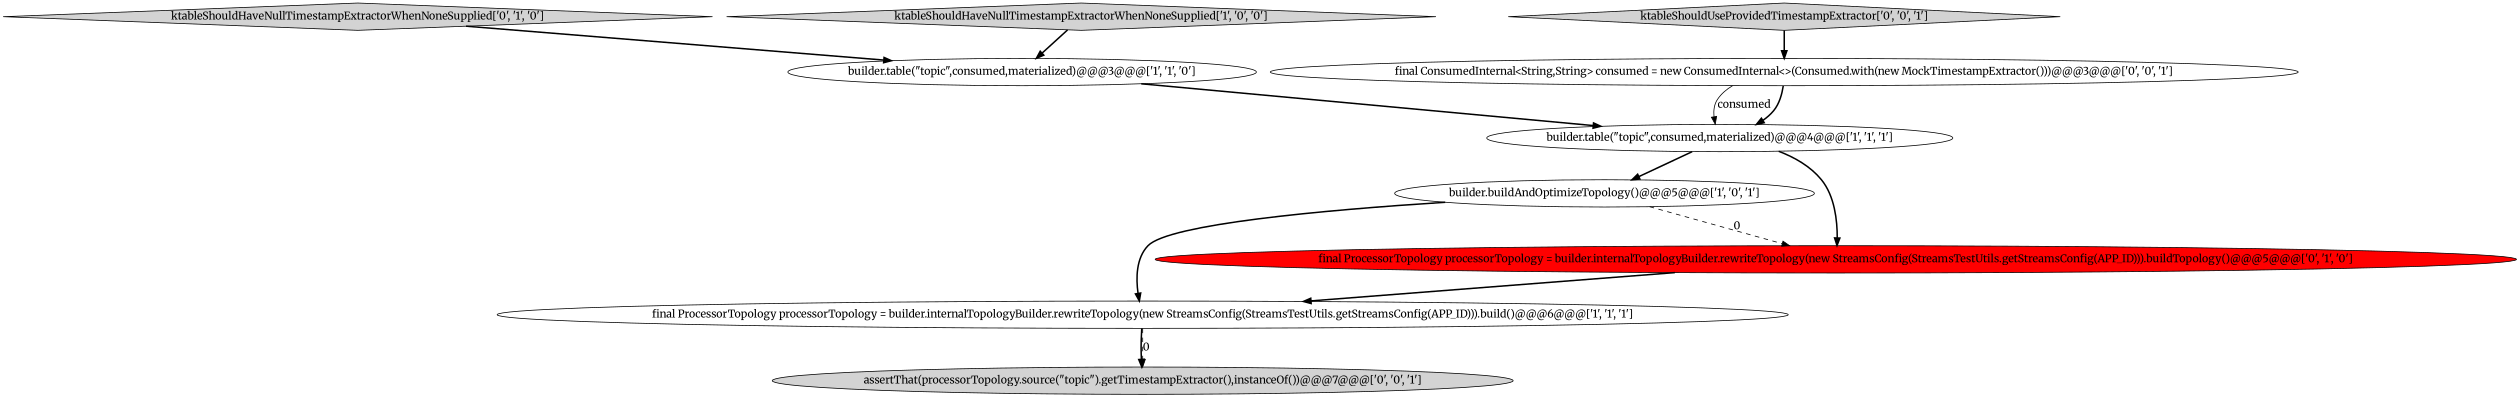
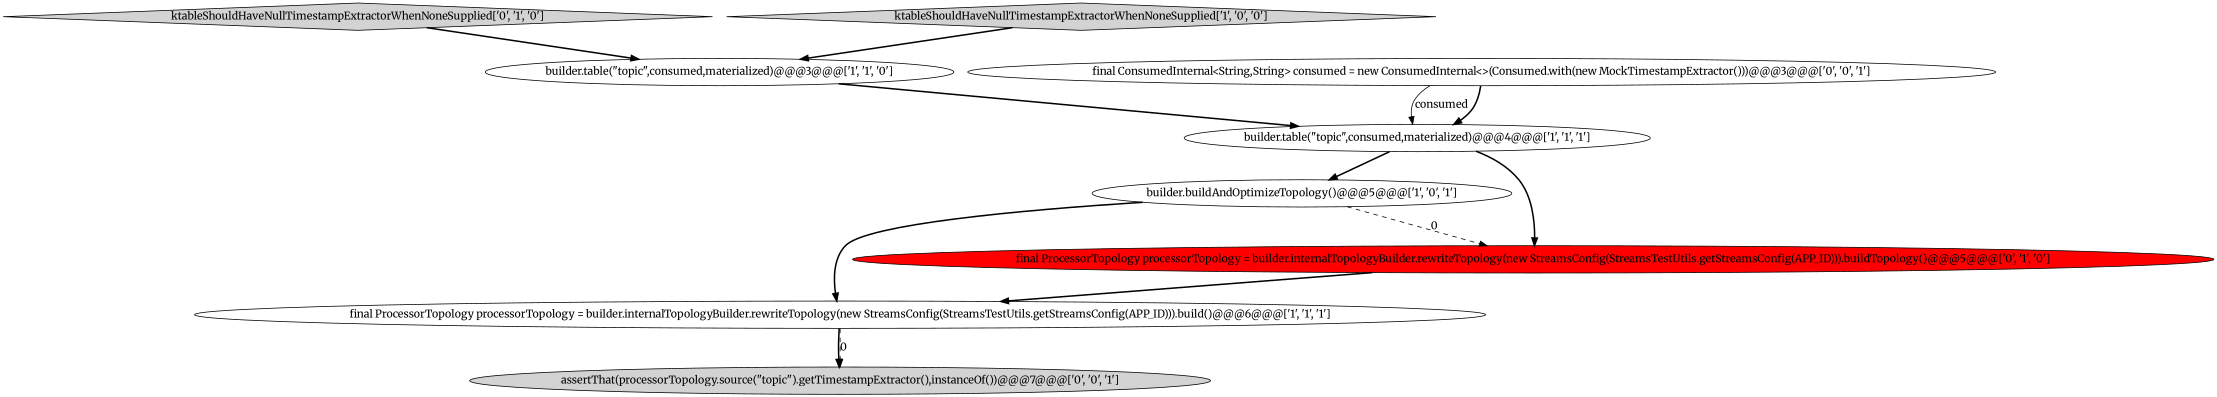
node "ktableShouldUseProvidedTimestampExtractor['0', '0', '1']": removed
